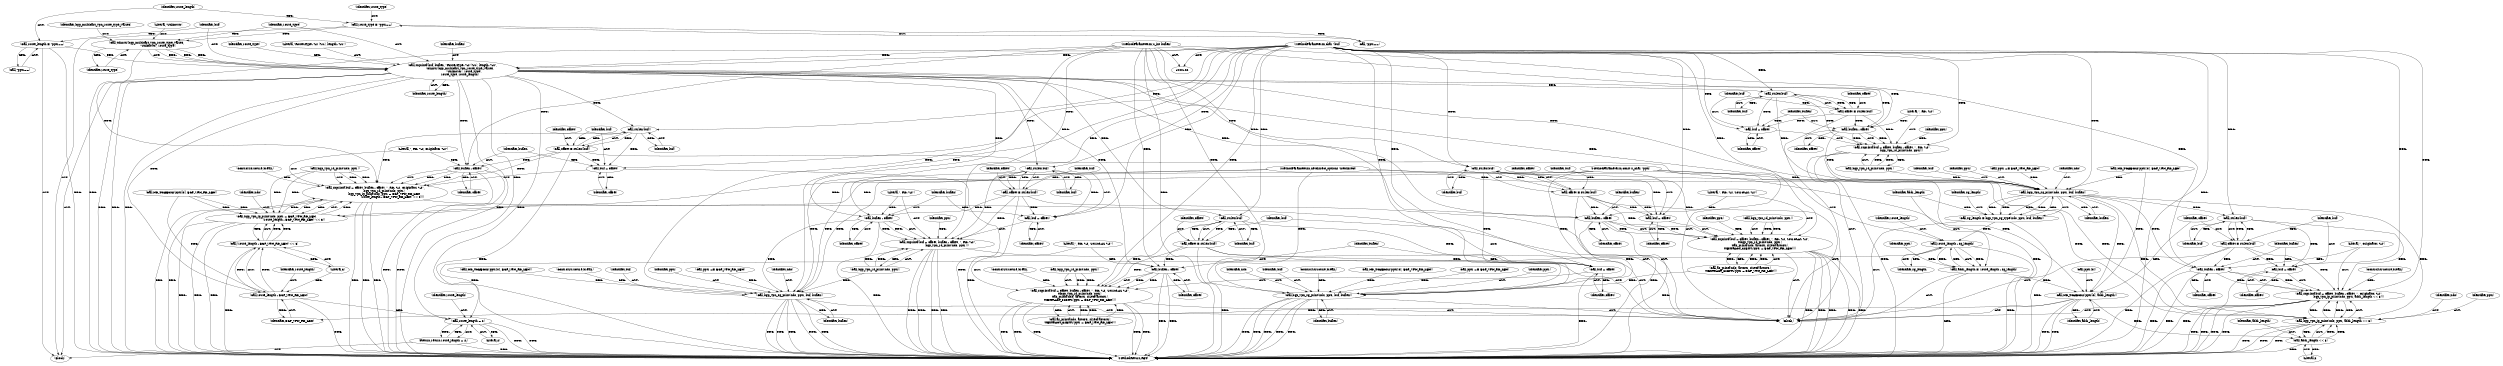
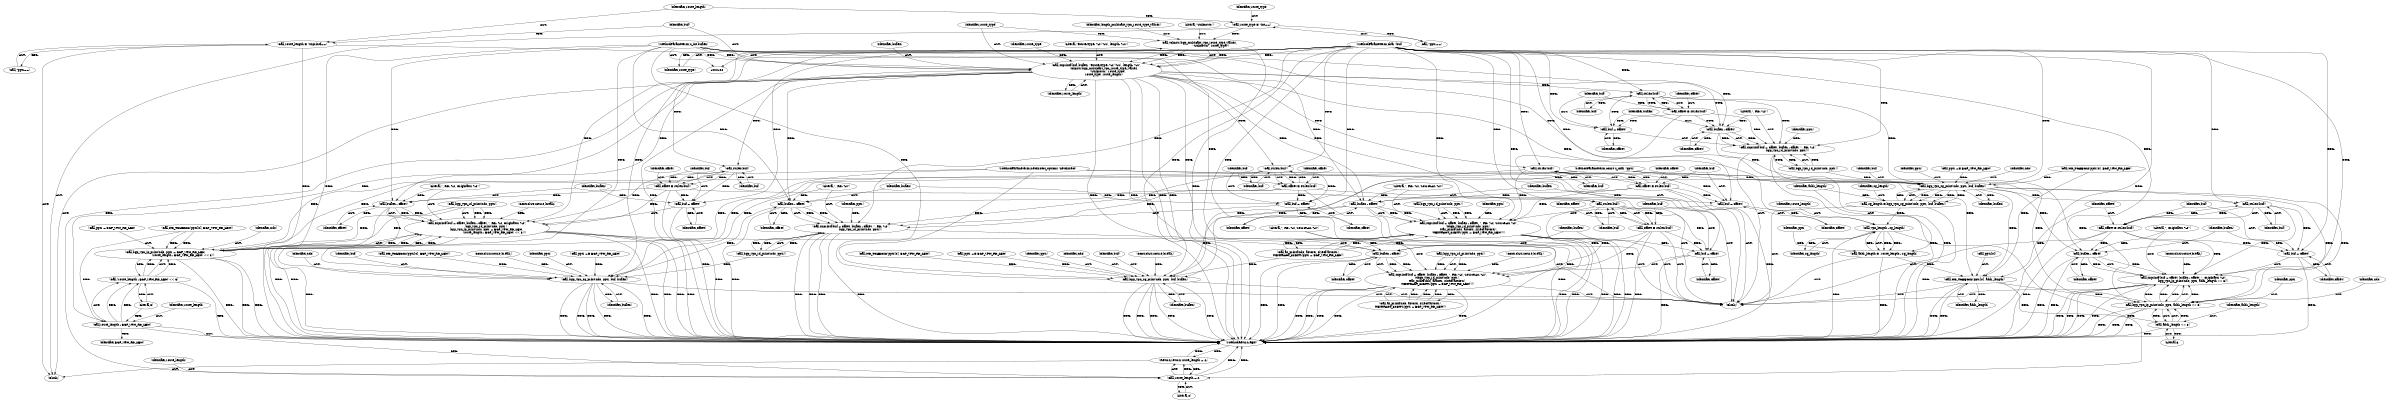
node "(Identifier,bgp_multicast_vpn_route_type_values)": label "(Identifier,bgp_multicast_vpn_route_type_values)" -> "(Identifier,length_multicast_vpn_route_type_values)"
node "(Call,route_type = *pptr++)": label "(Call,route_type = *pptr++)" -> "(Call,route_type = *int++)"
node "(Call,route_length = *pptr++)": label "(Call,route_length = *pptr++)" -> "(Call,route_length = *snprintf++)"
node "(Call,sg_length = bgp_vpn_sg_type(ndo, pptr, buf, buflen))": label "(Call,sg_length = bgp_vpn_sg_type(ndo, pptr, buf, buflen))" -> "(Call,sg_length = bgp_vpn_sg_print(ndo, pptr, buf, buflen))"
node "(Call,pptr + BGP_VPN_RD_LEN)": added
node "(Call,route_length - sg_length)": label "(Call,route_length - sg_length)" -> "(Call,vpn_length - sg_length)"
edge "(Identifier,BGP_VPN_RD_LEN)" -> "(Call,route_length - BGP_VPN_RD_LEN)": removed, label "AST:"
edge "(Call,(route_length - BGP_VPN_RD_LEN) << 3)" -> "(MethodReturn,RET)": label "DDG: " -> "CFG: "
edge "(Call,route_length - BGP_VPN_RD_LEN)" -> "(Identifier,BGP_VPN_RD_LEN)": label "DDG: " -> "CFG: "
edge "(Call,ND_TCHECK2(pptr[0], addr_length))" -> "(Identifier,BGP_VPN_RD_LEN)": now "(Call,ND_TCHECK2(pptr[0], addr_length))" -> "(Call,bgp_vpn_ip_print(ndo, pptr, addr_length << 3))"
edge "(Call,addr_length =  route_length - sg_length)" -> "(MethodReturn,RET)": label "CFG: " -> "DDG: "
edge "(Call,route_length - BGP_VPN_RD_LEN)" -> "(MethodReturn,RET)": label "DDG: " -> "AST: "
edge "(Call,bgp_vpn_ip_print(ndo, pptr, addr_length << 3))" -> "(Call,addr_length << 3)": label "CFG: " -> "AST: "
edge "(MethodReturn,RET)" -> "(Return,return route_length + 2;)": added, label "CFG:"
